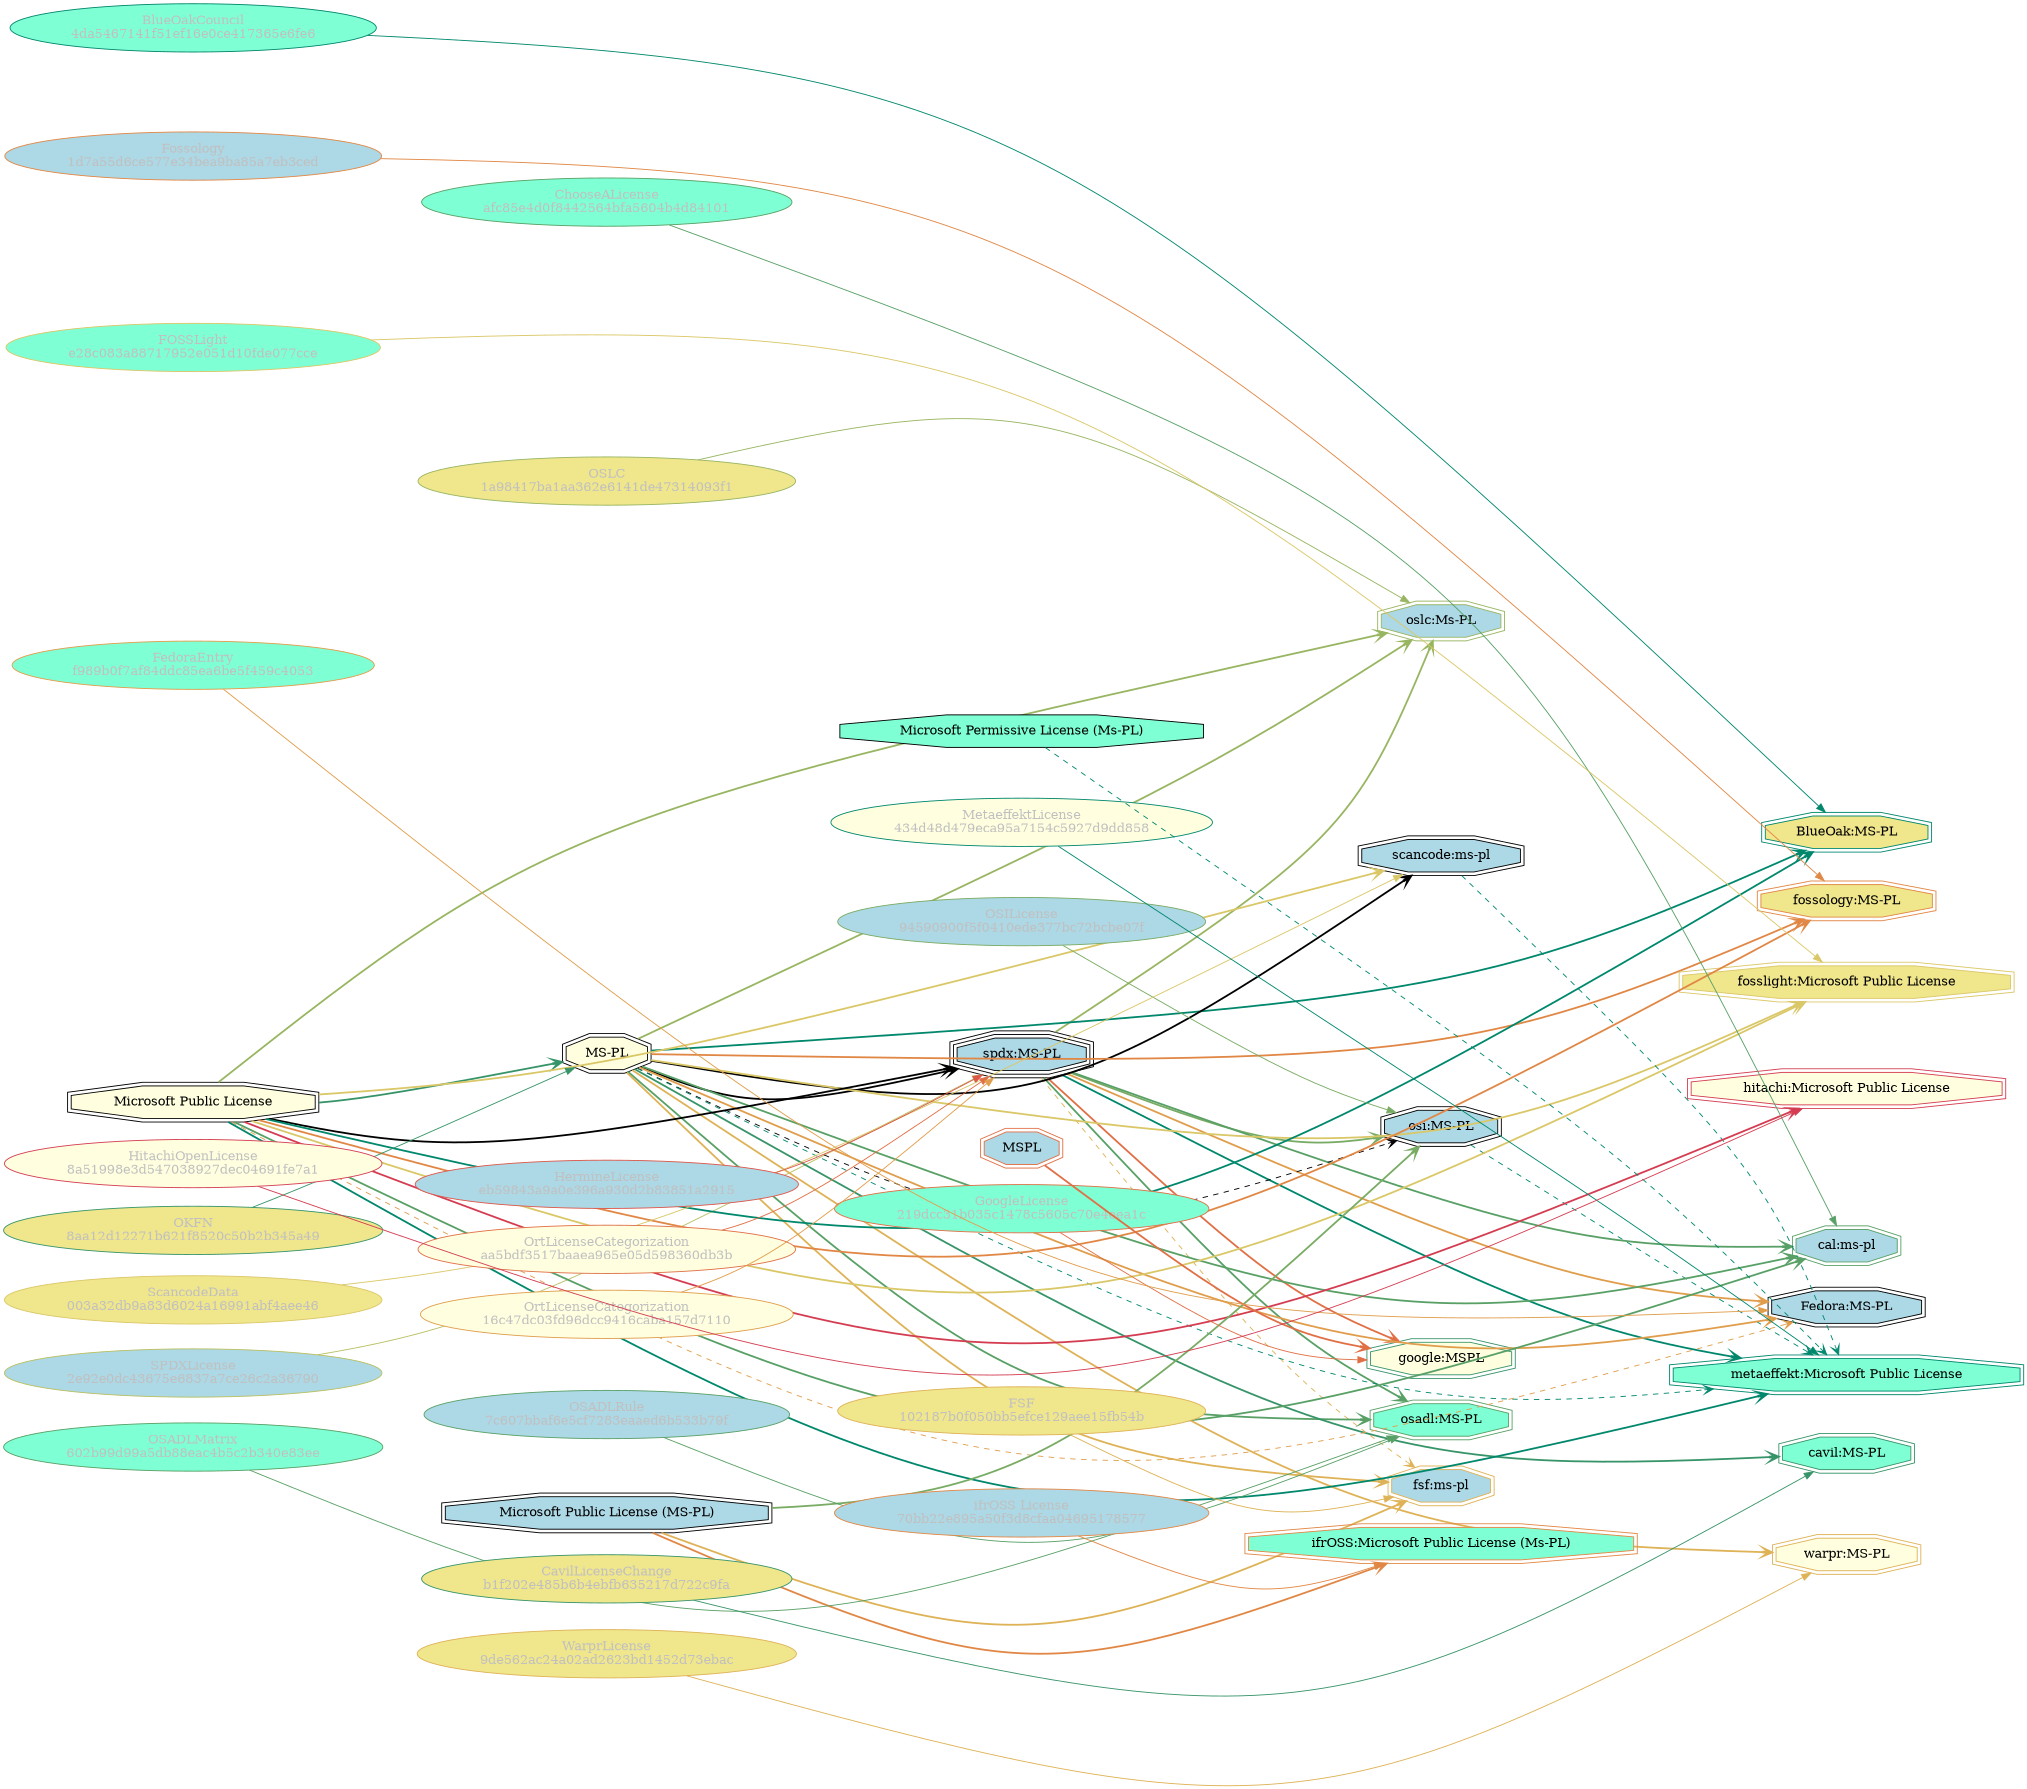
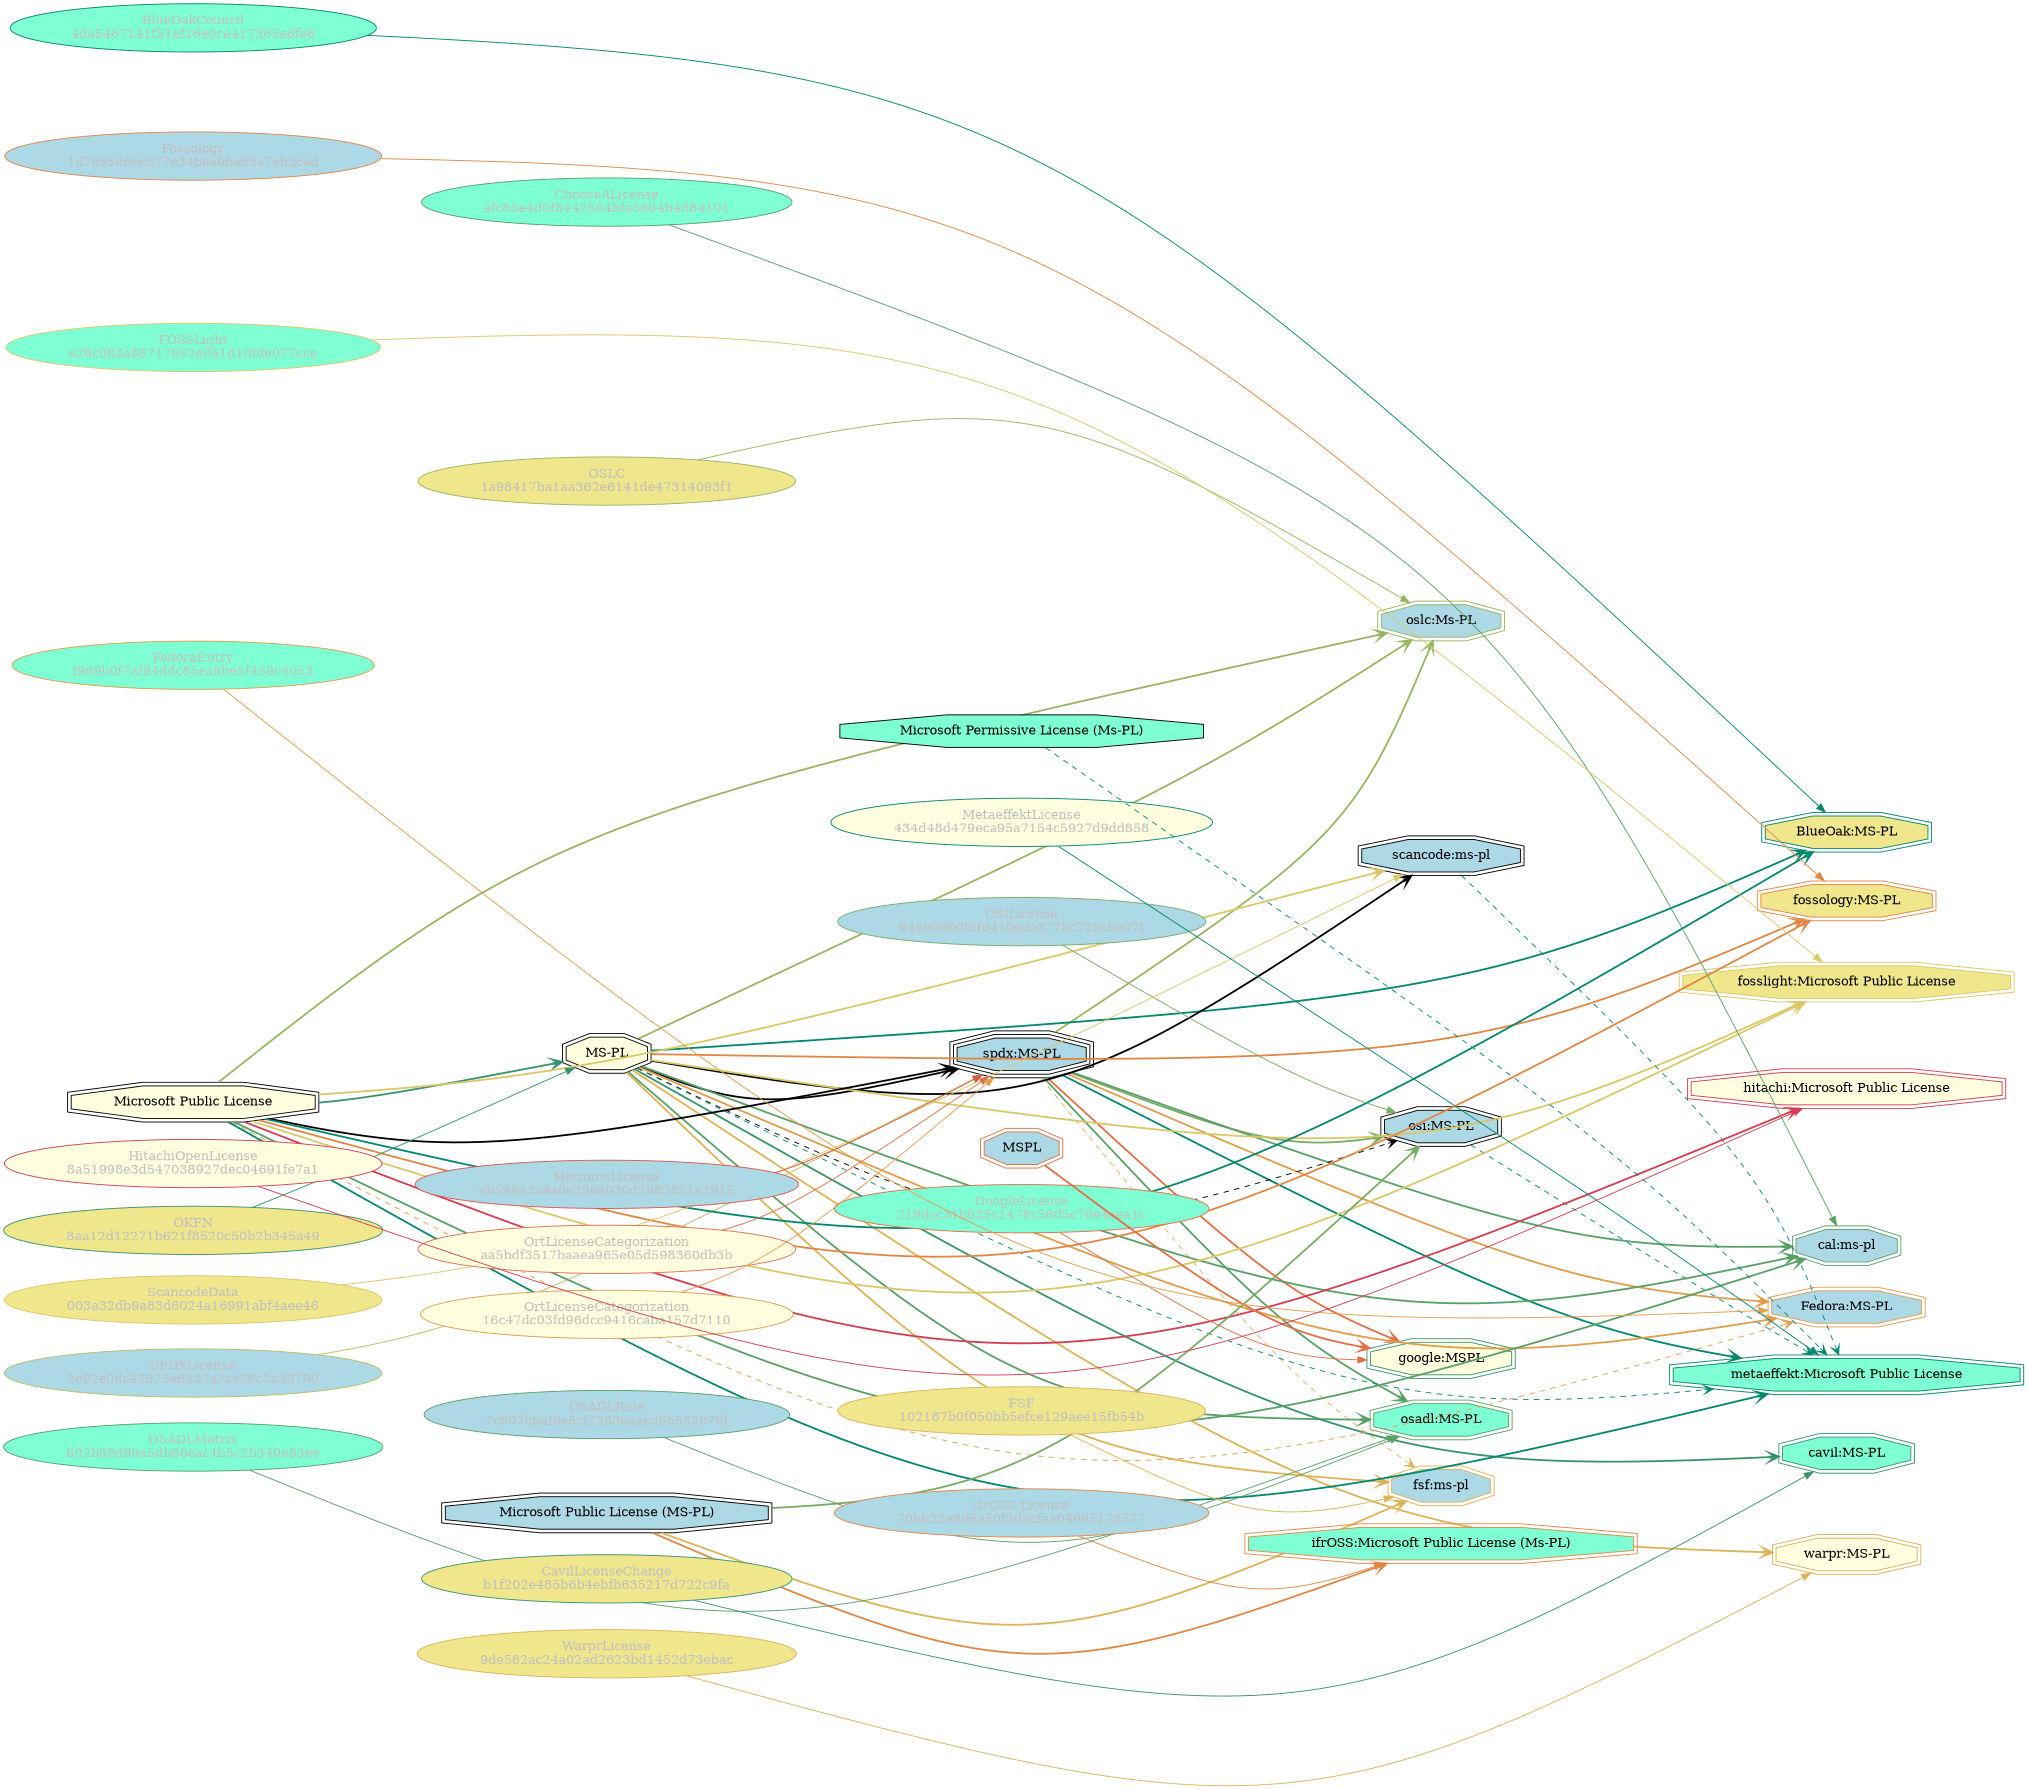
node "Fedora:MS-PL": color black -> #e09d4b
